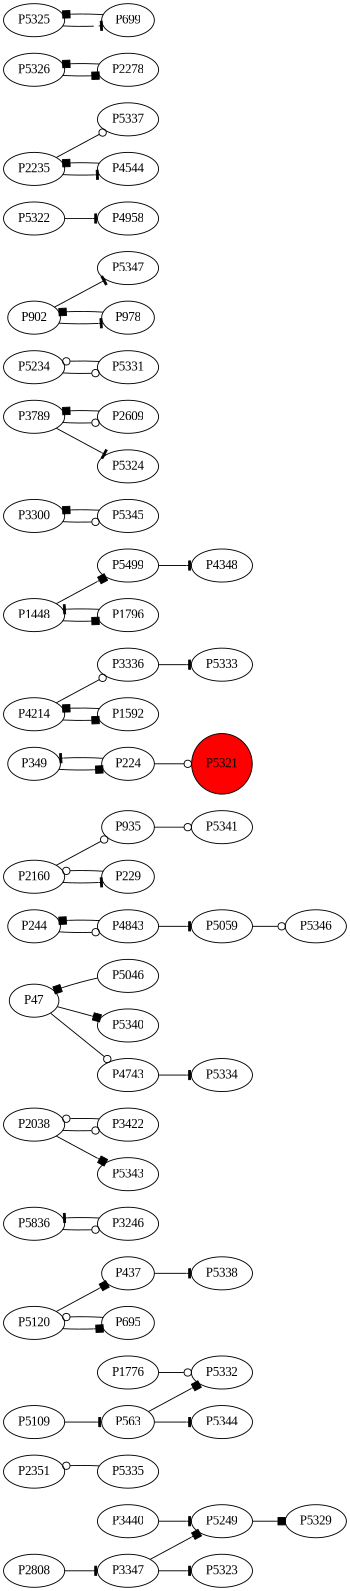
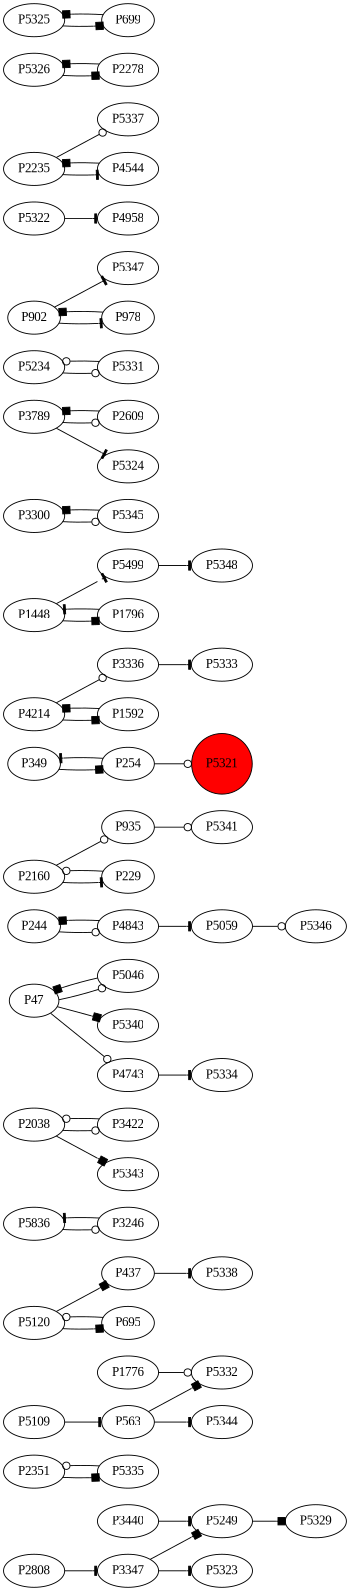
edge "P5325" -> "P699": arrowhead tee -> box
node "P4348": label "P4348" -> "P5348"
edge "P1448" -> "P5499": arrowhead box -> tee
node "P224": label "P224" -> "P254"
edge "P47" -> "P5046": added
edge "P2351" -> "P5335": added
